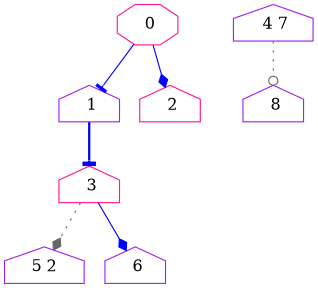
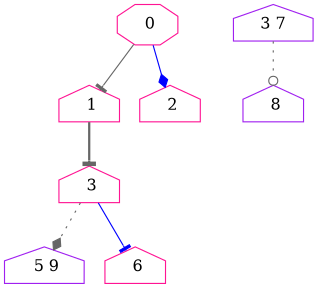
node "4 7": label "4 7" -> "3 7"
edge "0" -> "1": color blue -> gray40
node "1": color purple -> deeppink
edge "1" -> "3": color blue -> gray40
edge "3" -> "6": arrowhead diamond -> tee
node "5 2": label "5 2" -> "5 9"
node "6": color purple -> deeppink
